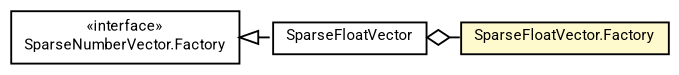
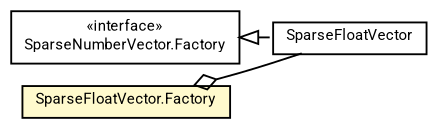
edge "SparseFloatVector.Factory" -> "SparseFloatVector": reversed
